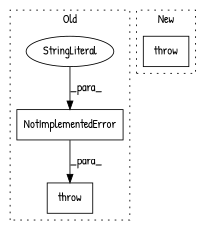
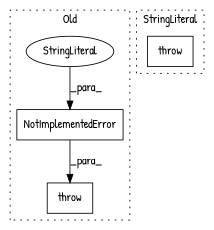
cluster "New": label "New" -> "StringLiteral"
